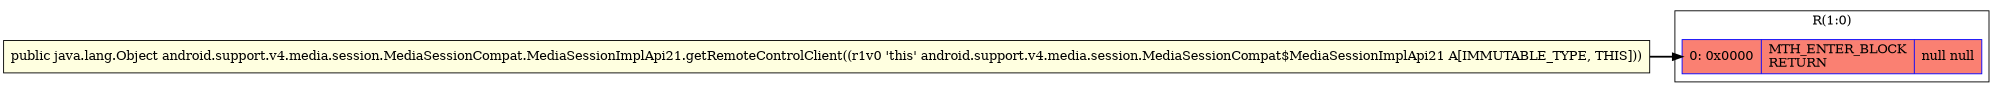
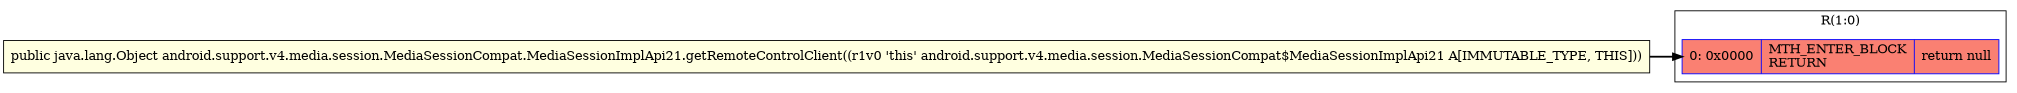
node "0: 0x0000": text "null null" -> "return null"
